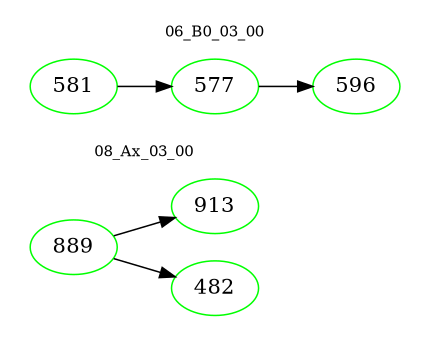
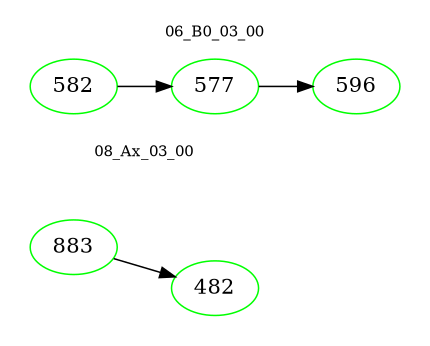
node "581": label "581" -> "582"
node "913": removed
node "889": label "889" -> "883"
